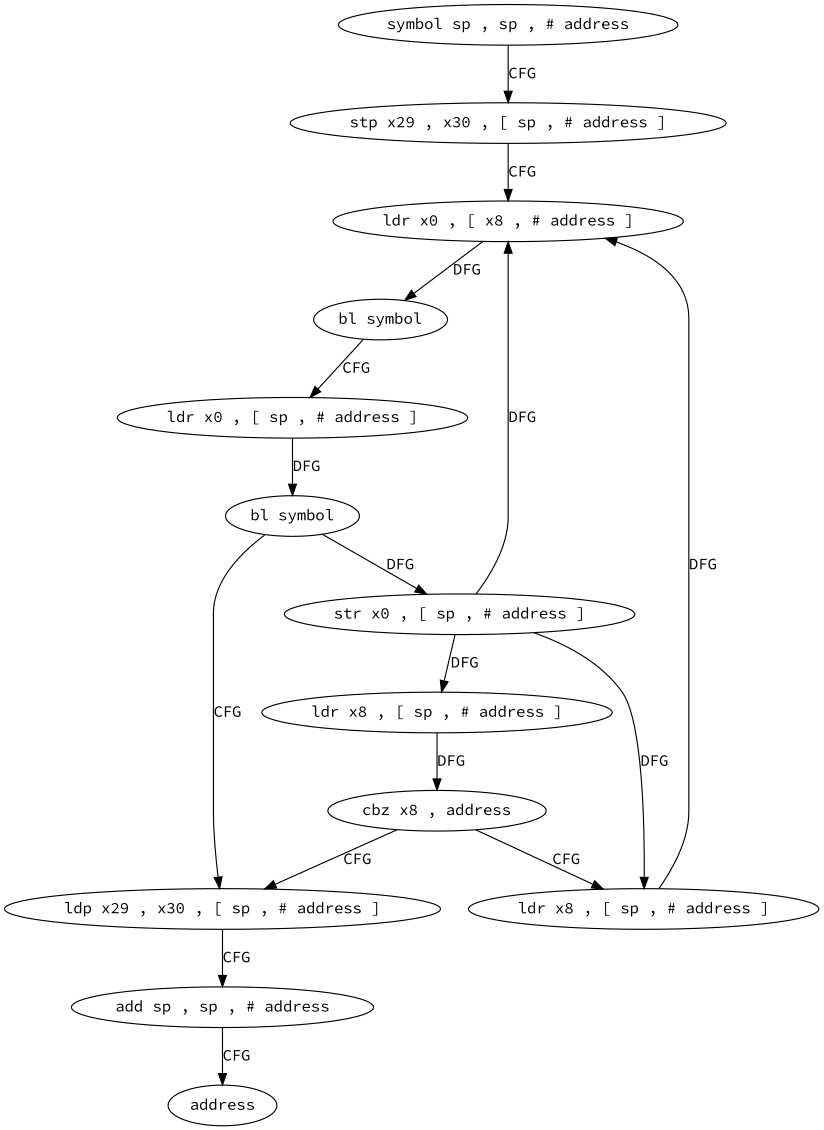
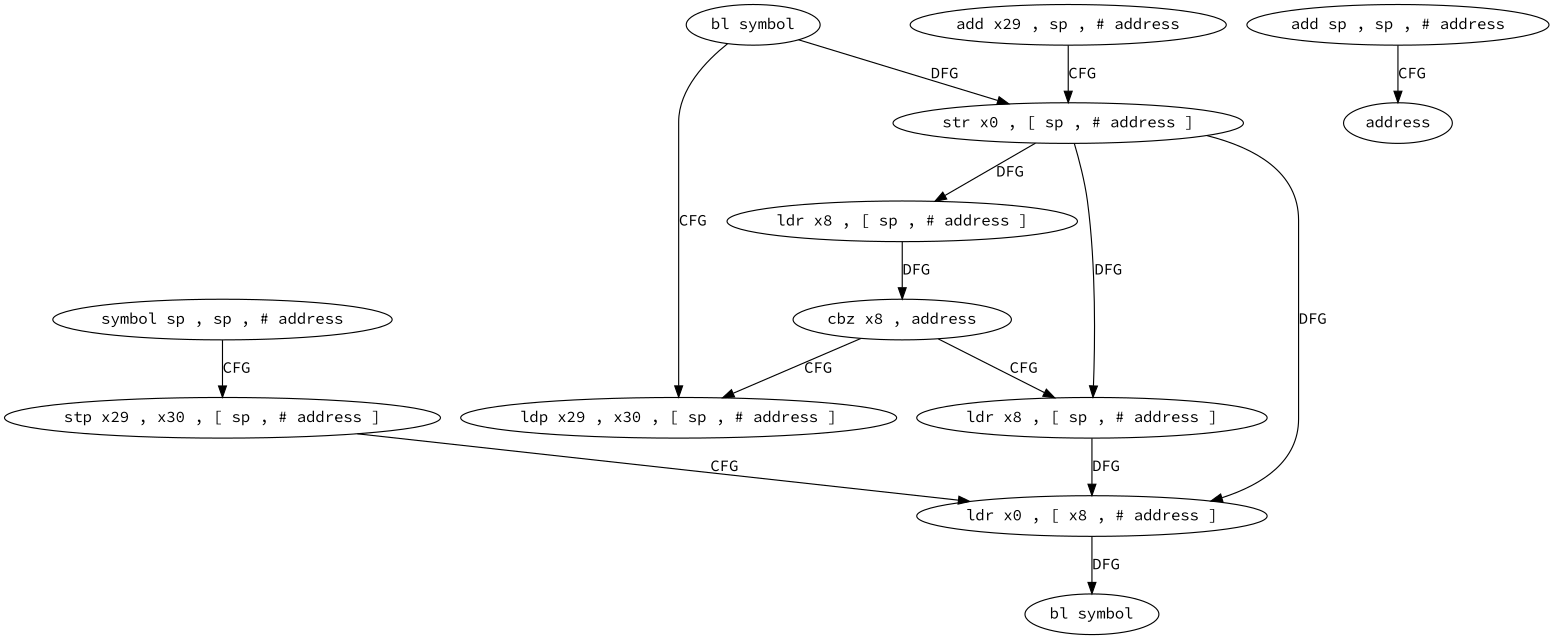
node "add x29 , sp , # address": added
node "ldr x0 , [ sp , # address ]": removed
edge "ldp x29 , x30 , [ sp , # address ]" -> "add sp , sp , # address": removed, label "CFG"
